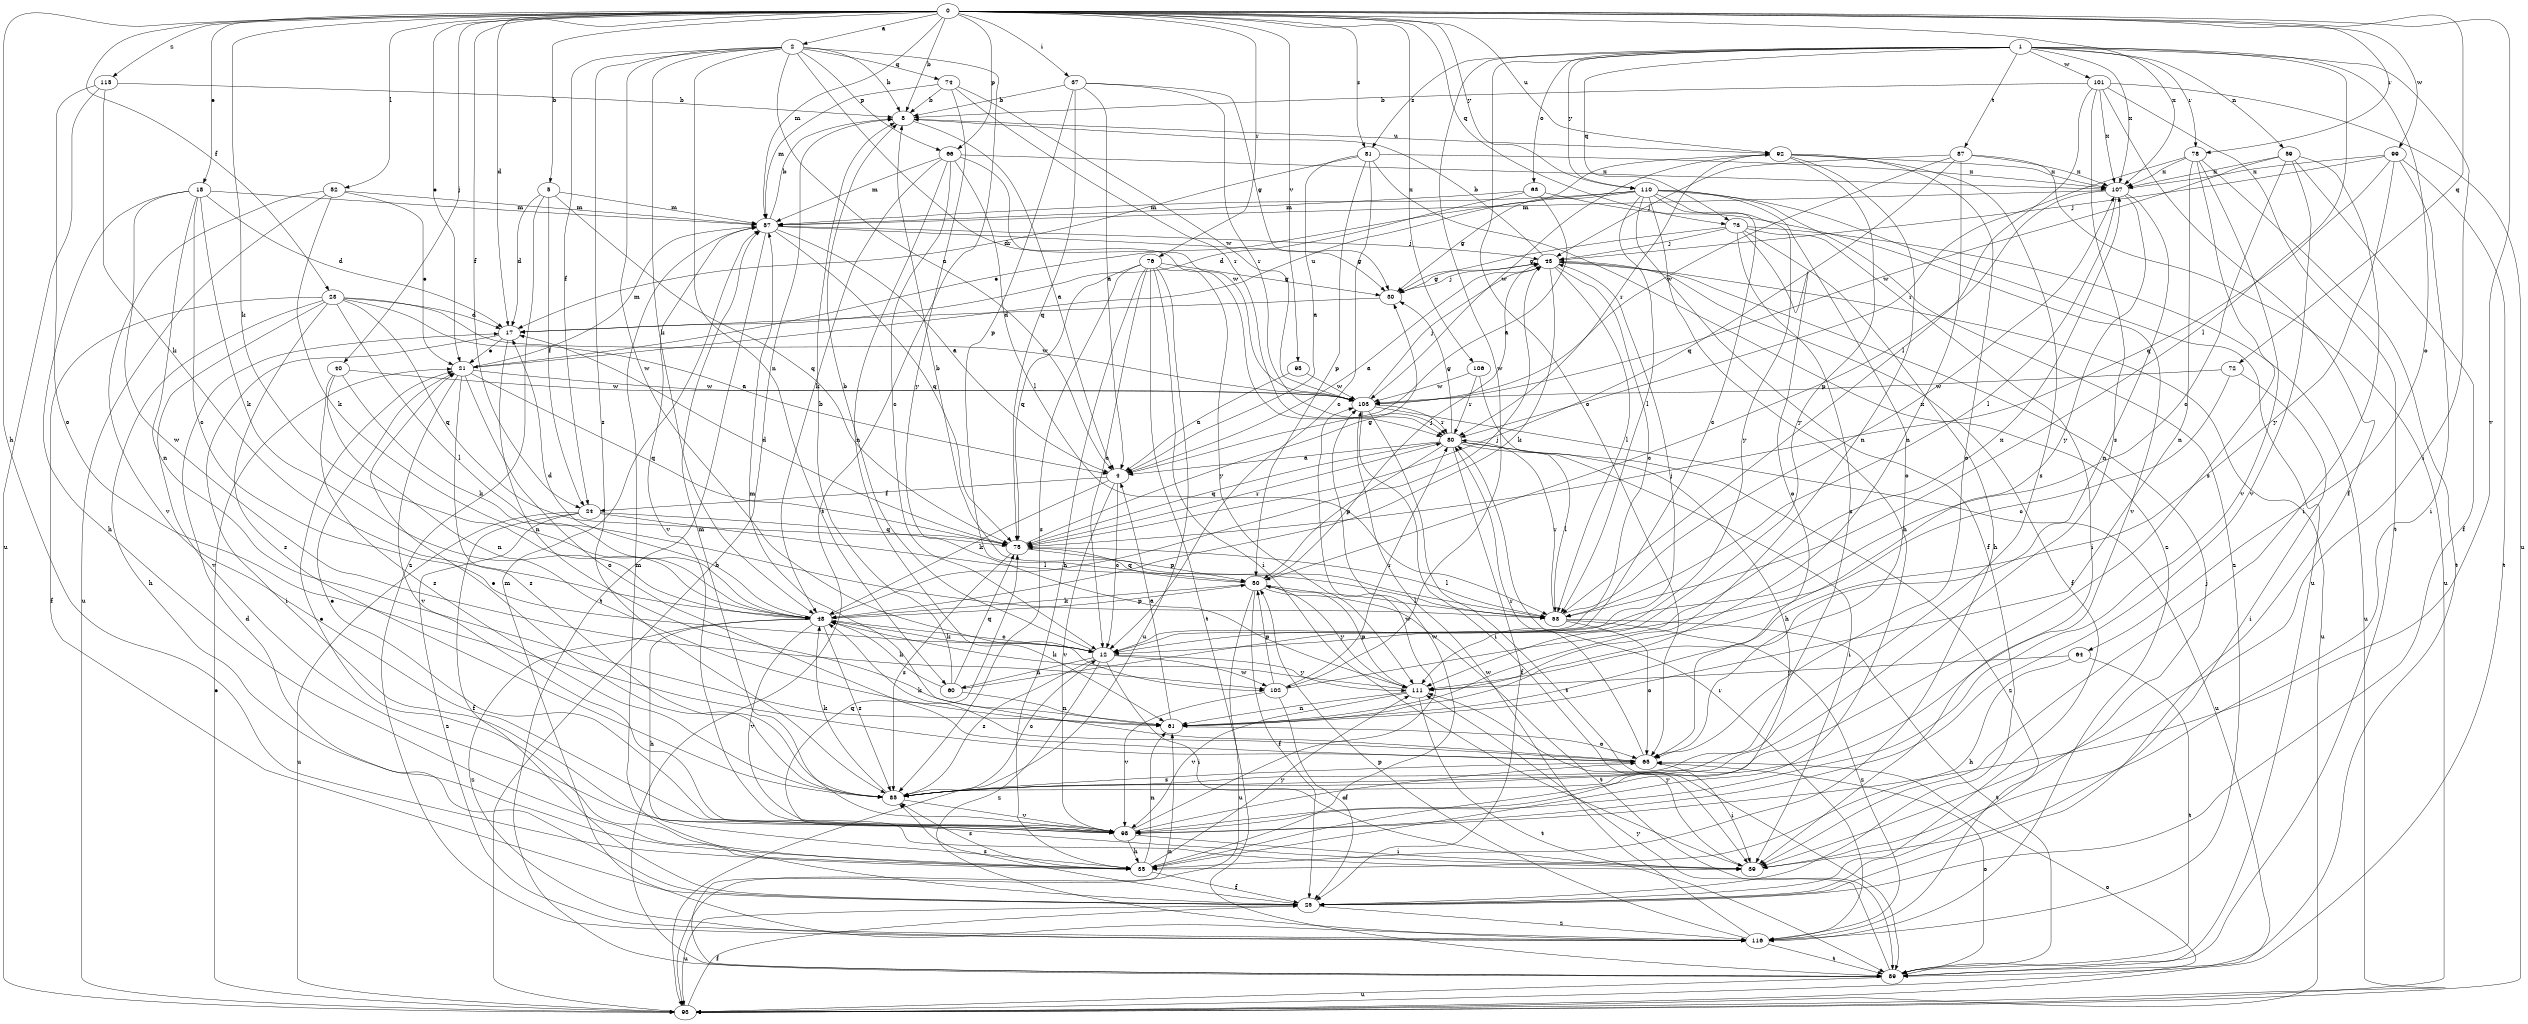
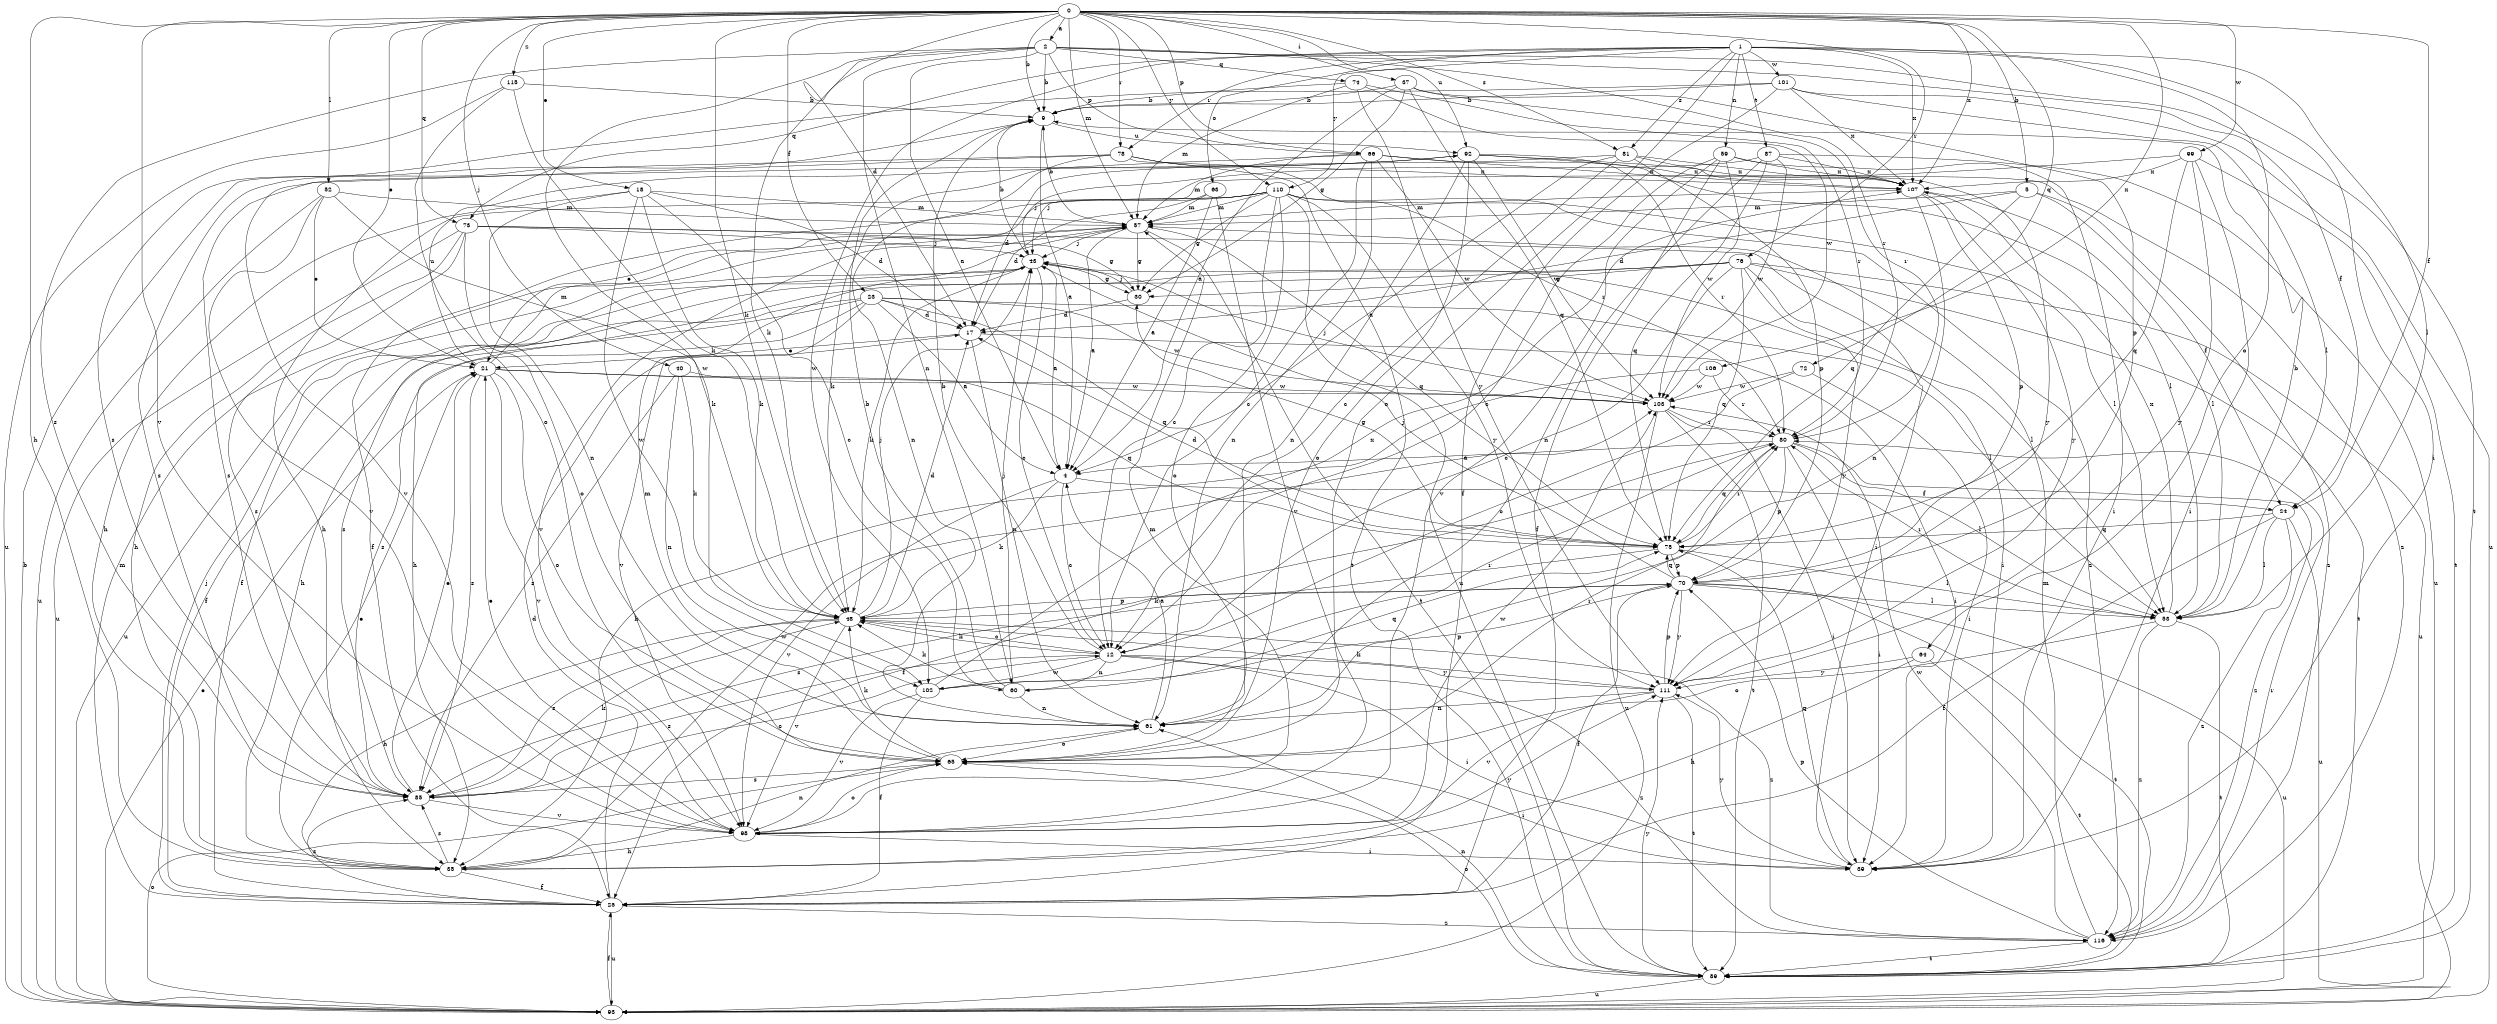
node "8": label "8" -> "9"
edge "80" -> "30": removed, label "g"
node "95": removed
node "50": label "50" -> "70"
edge "18" -> "12": now "18" -> "60"
edge "101" -> "89": removed, label "t"
